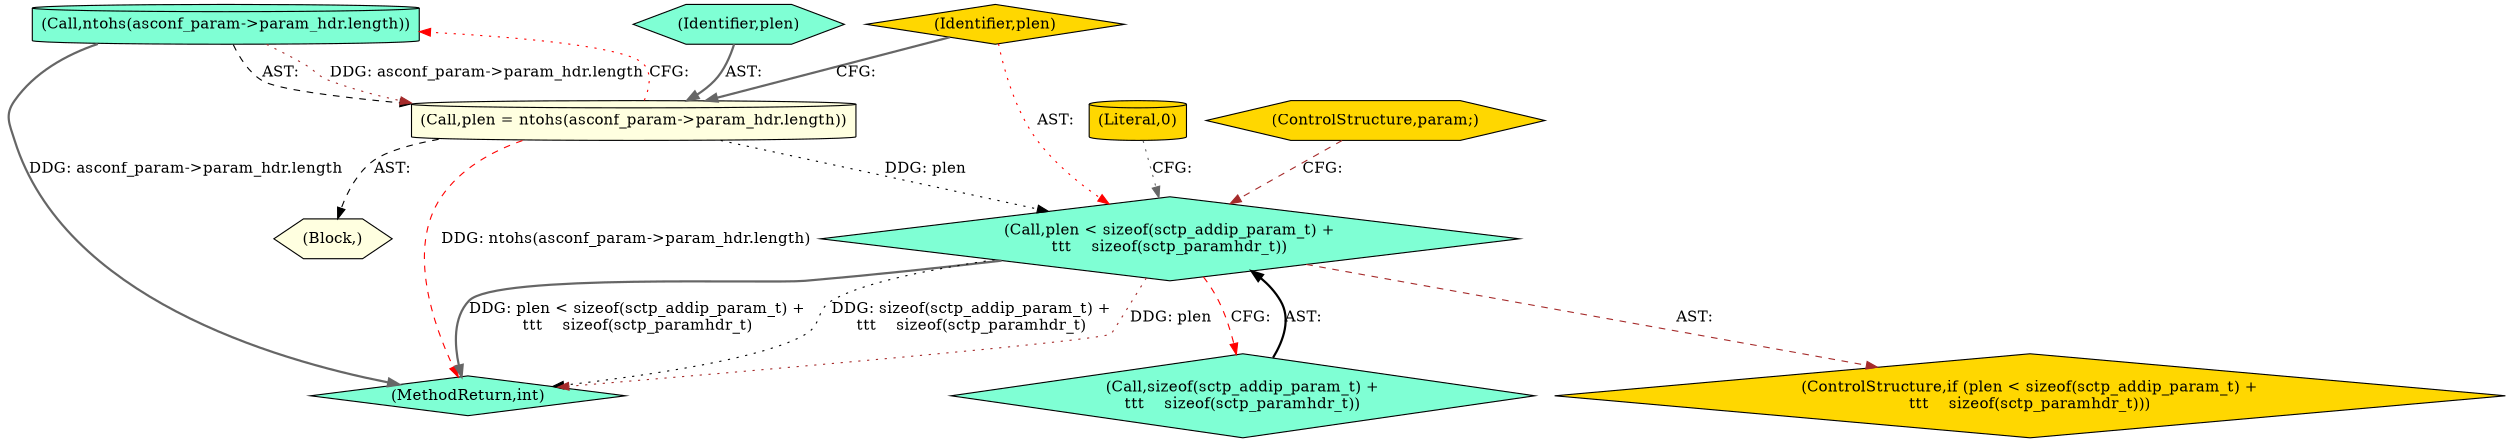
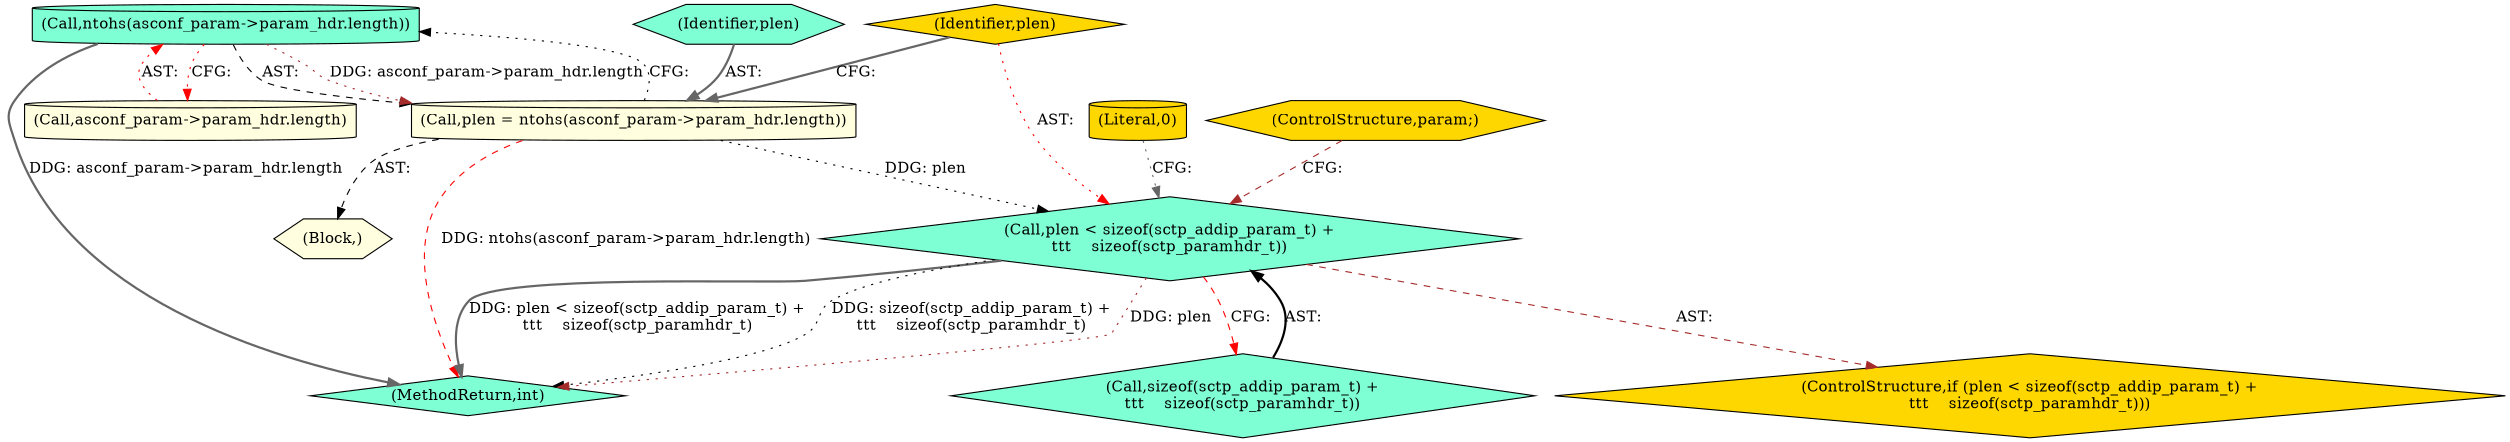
edge "(Call,plen = ntohs(asconf_param->param_hdr.length))" -> "(Call,ntohs(asconf_param->param_hdr.length))": color red -> black
node "(Call,asconf_param->param_hdr.length)": added
